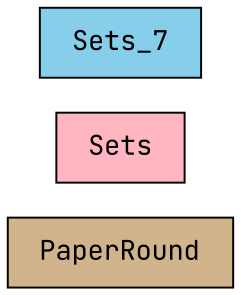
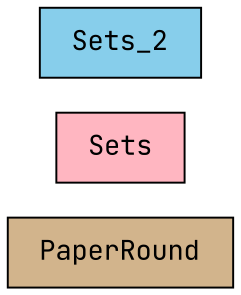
node "Sets_7": label "Sets_7" -> "Sets_2"
